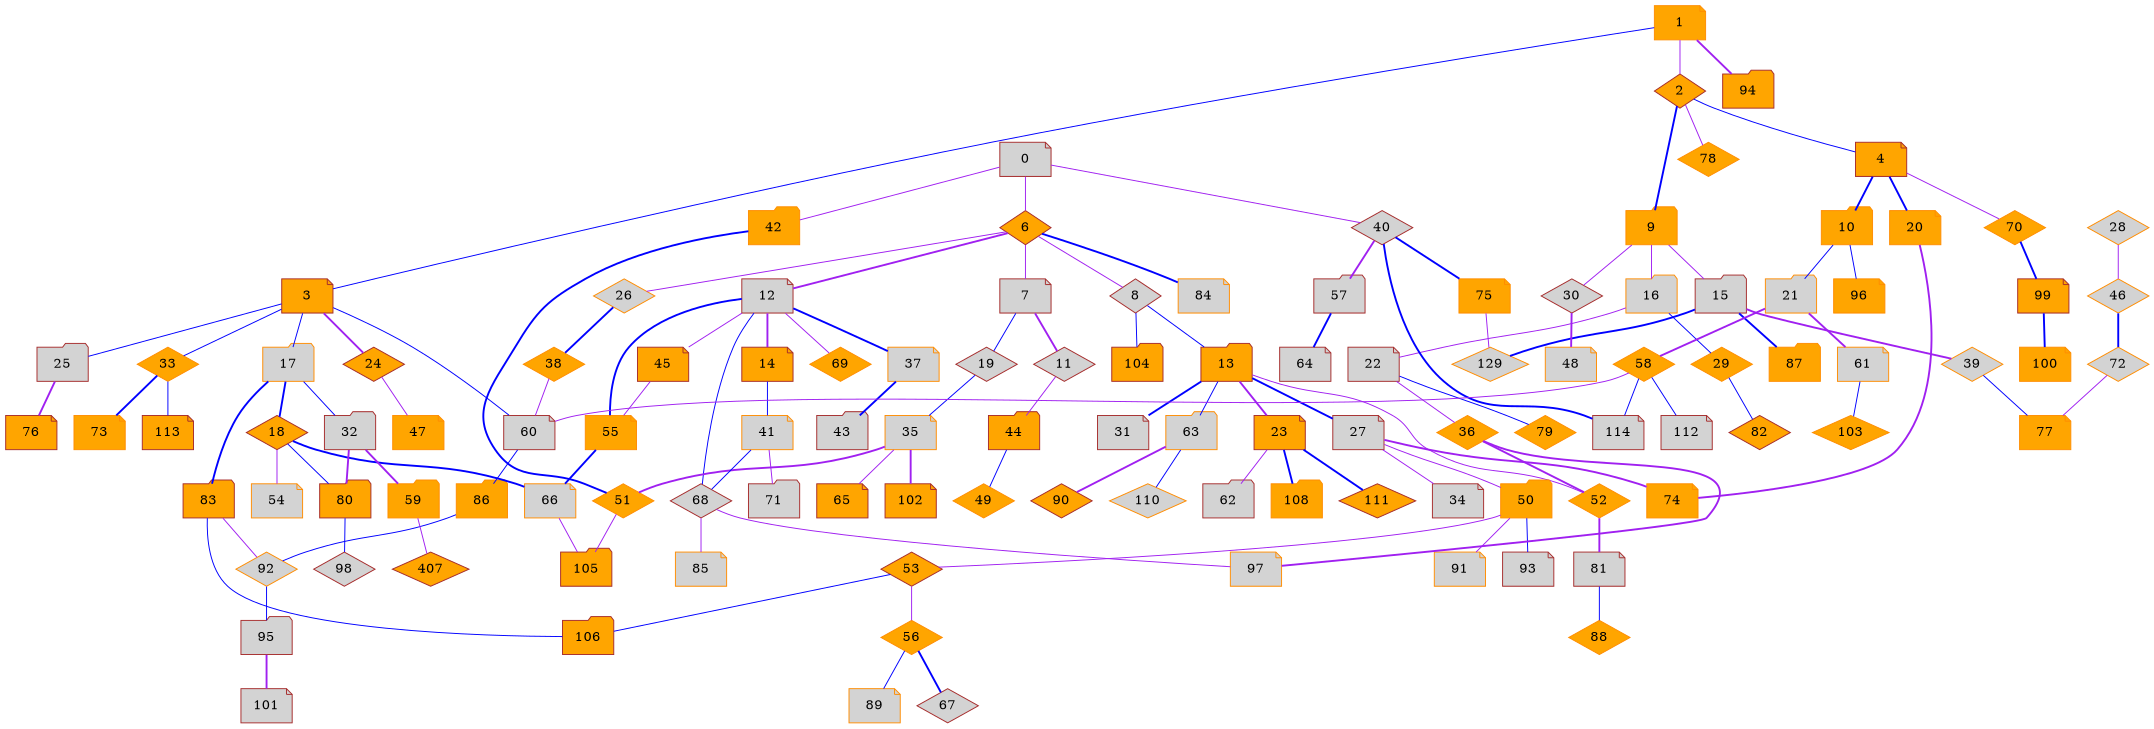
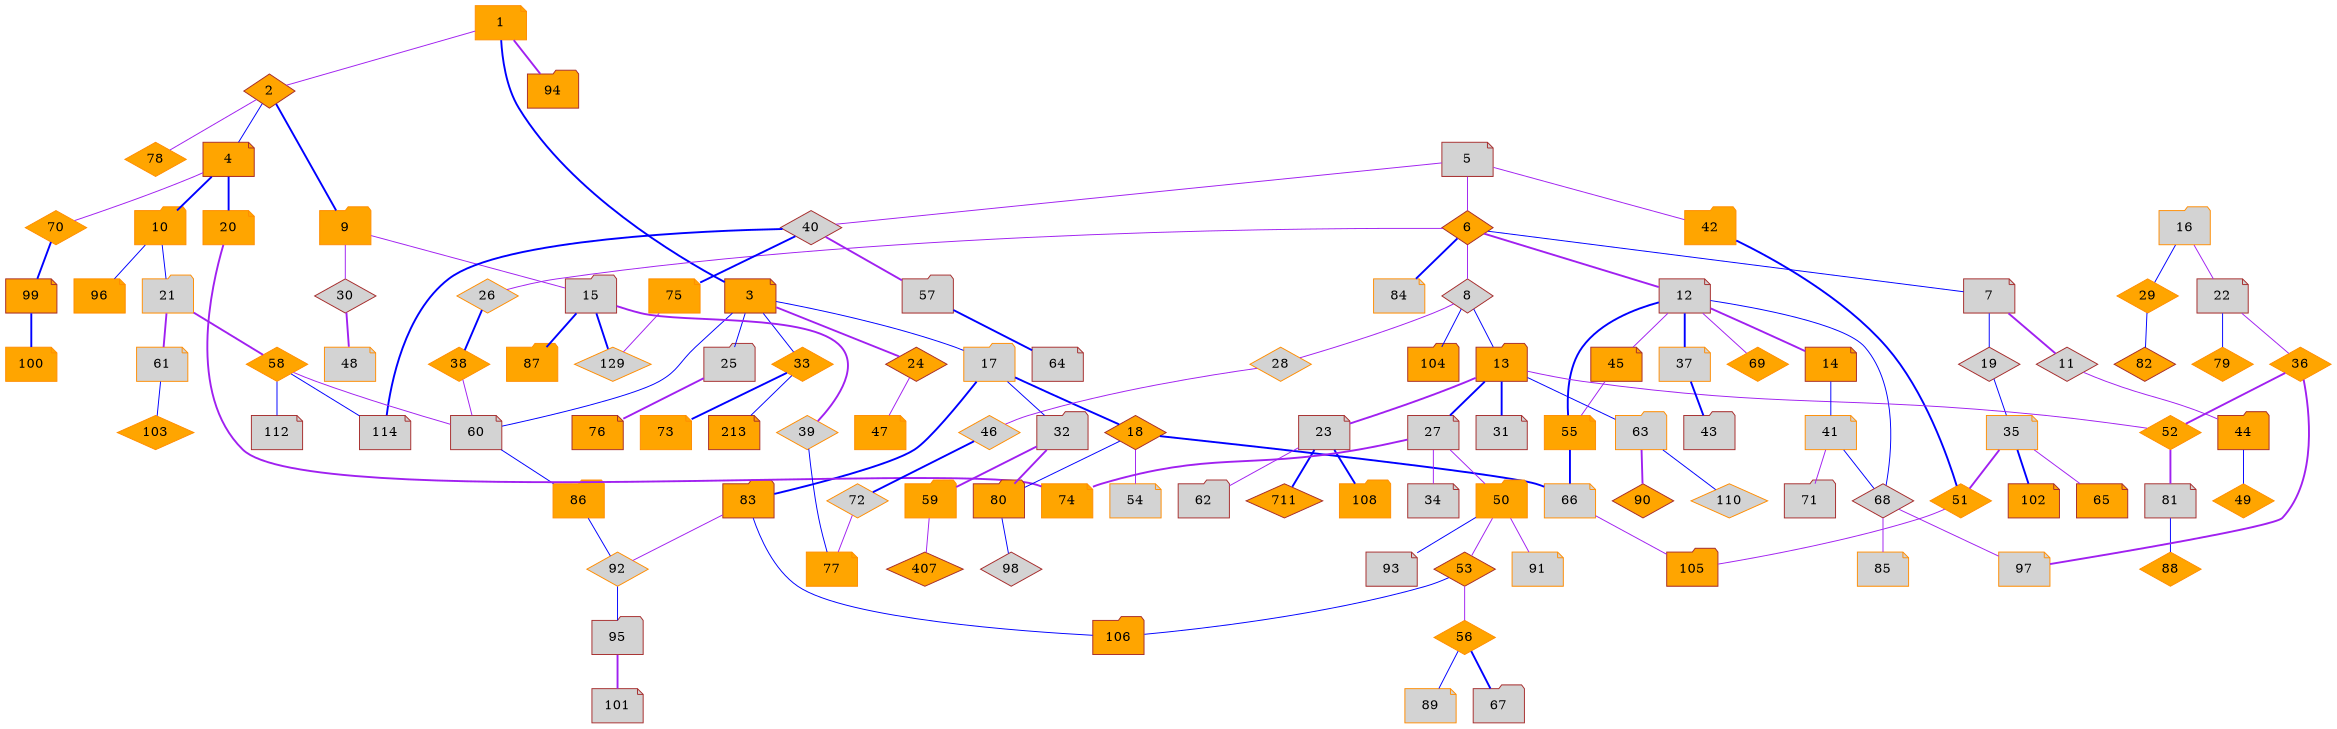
edge "1" -- "3": style solid -> bold
node "0": label "0" -> "5"
edge "6" -- "7": color purple -> blue
edge "9" -- "16": removed
edge "8" -- "28": added
node "113": label "113" -> "213"
node "23": fillcolor orange -> lightgrey
edge "35" -- "102": color purple -> blue
node "111": label "111" -> "711"
node "67": shape diamond -> folder
